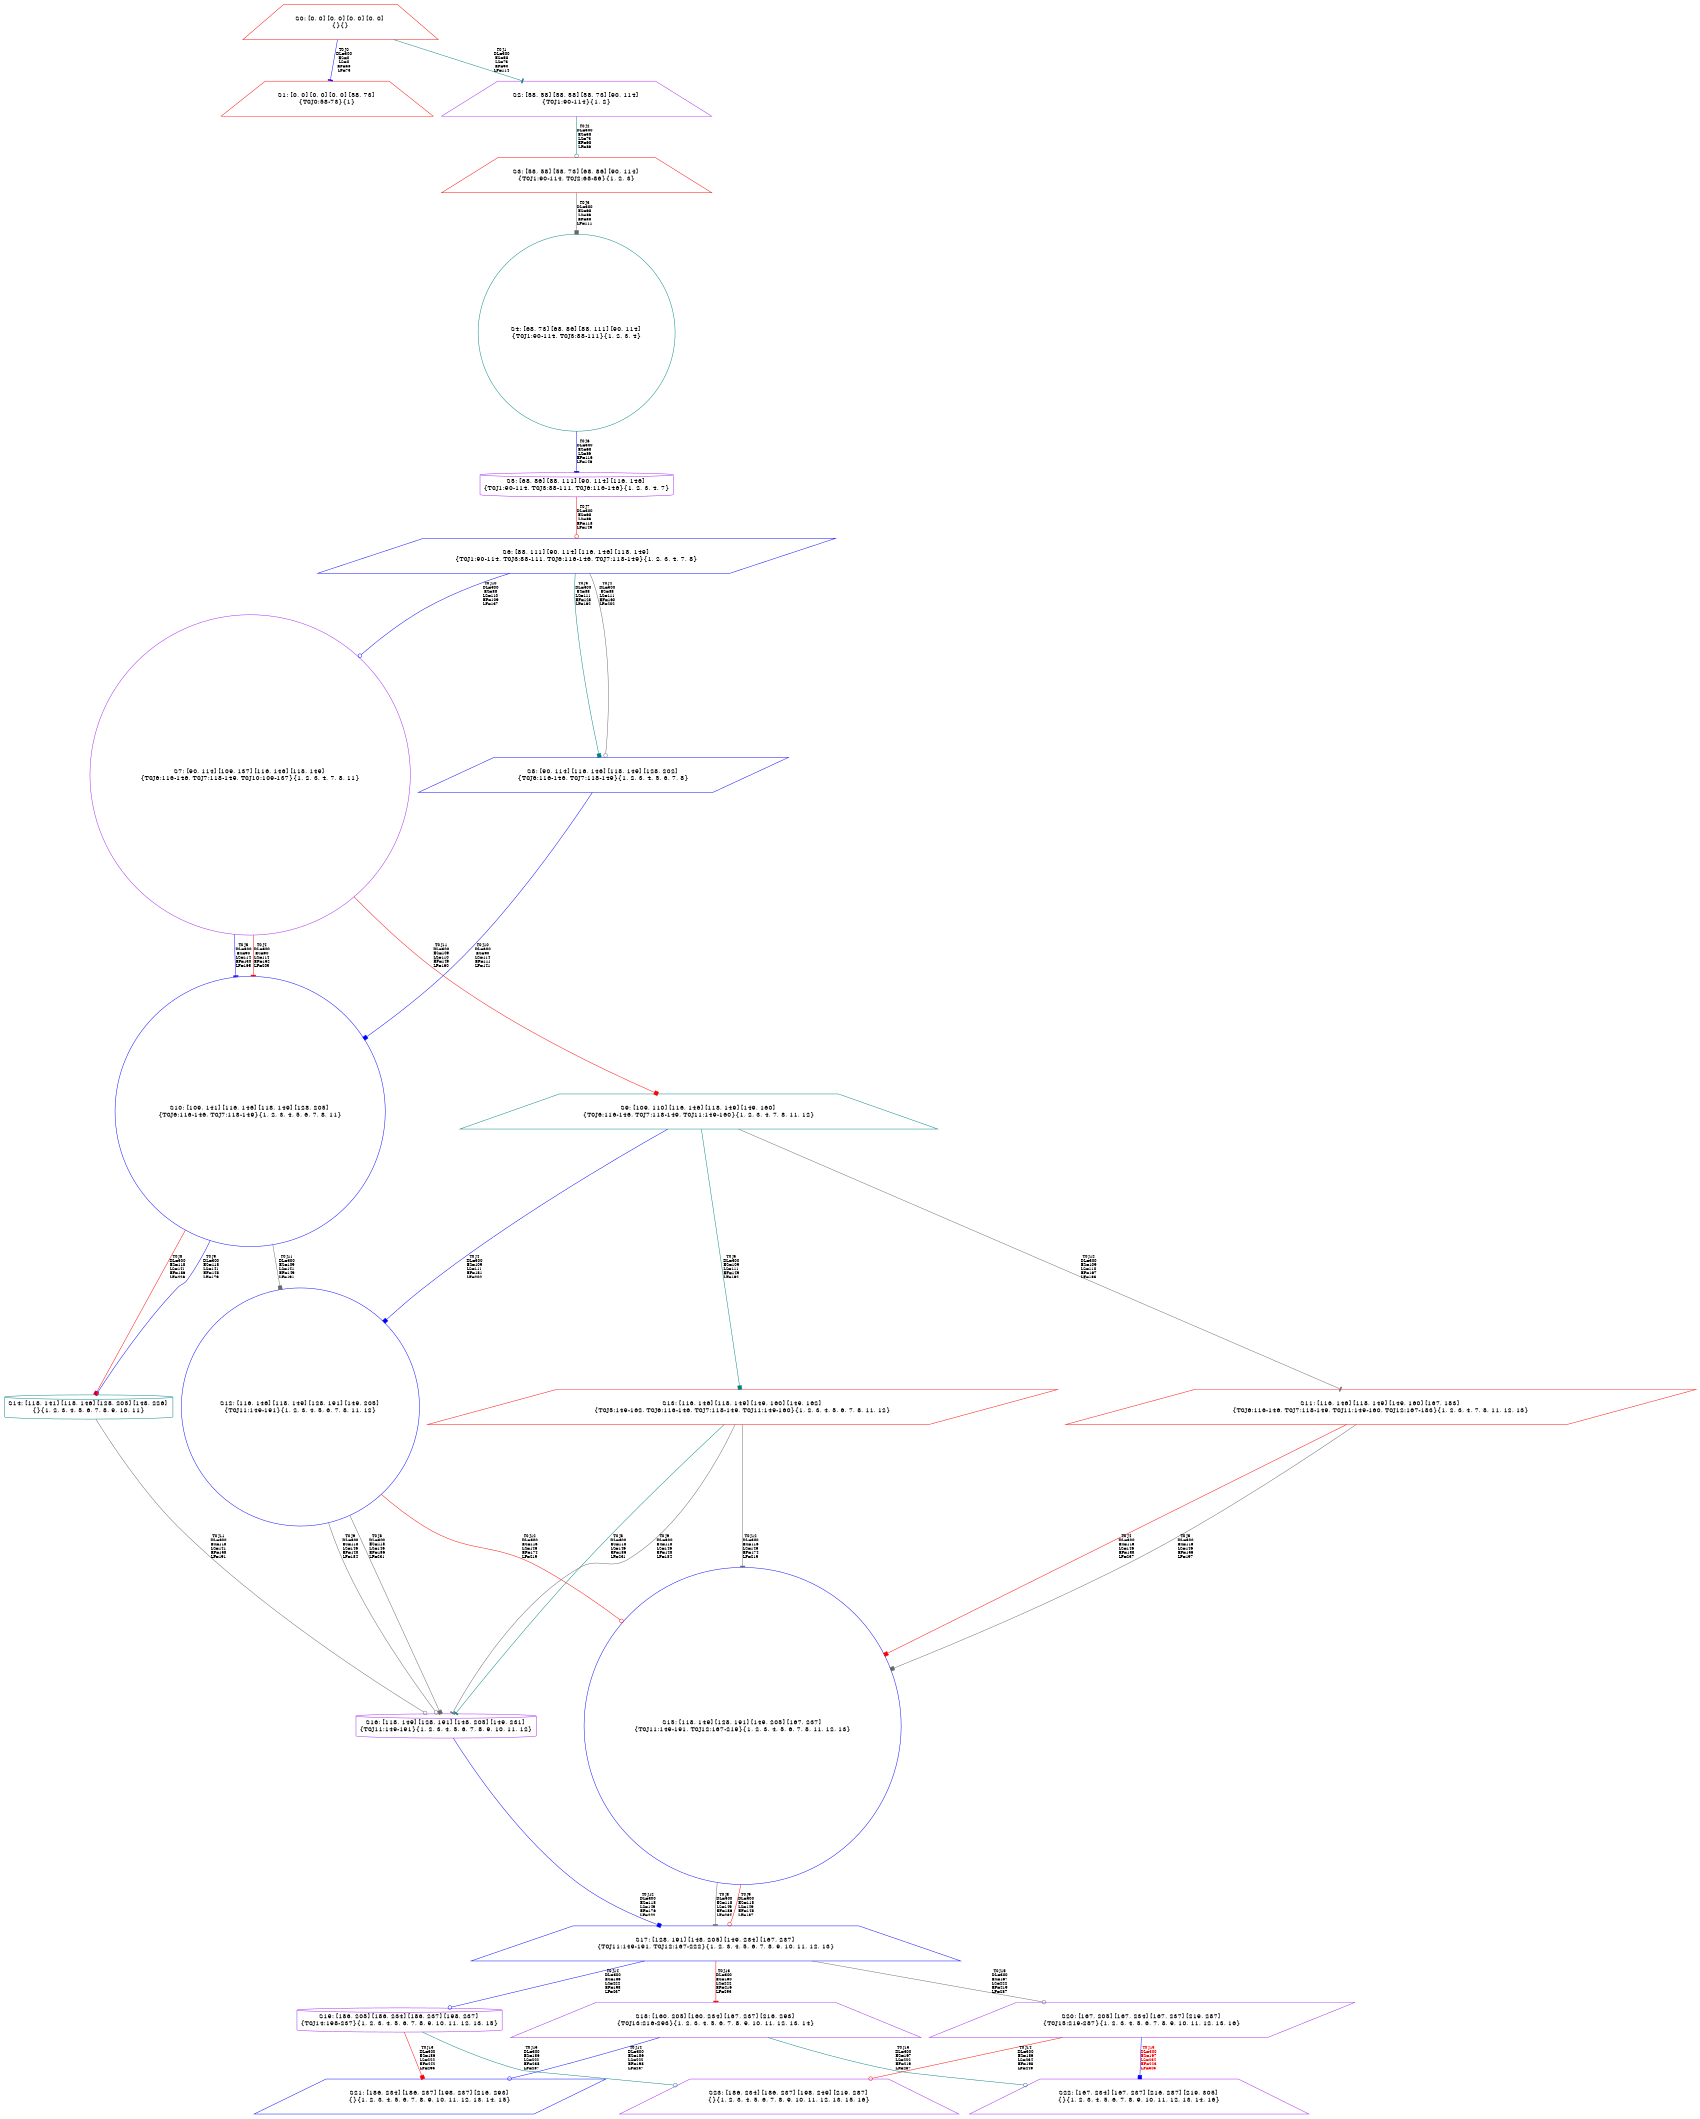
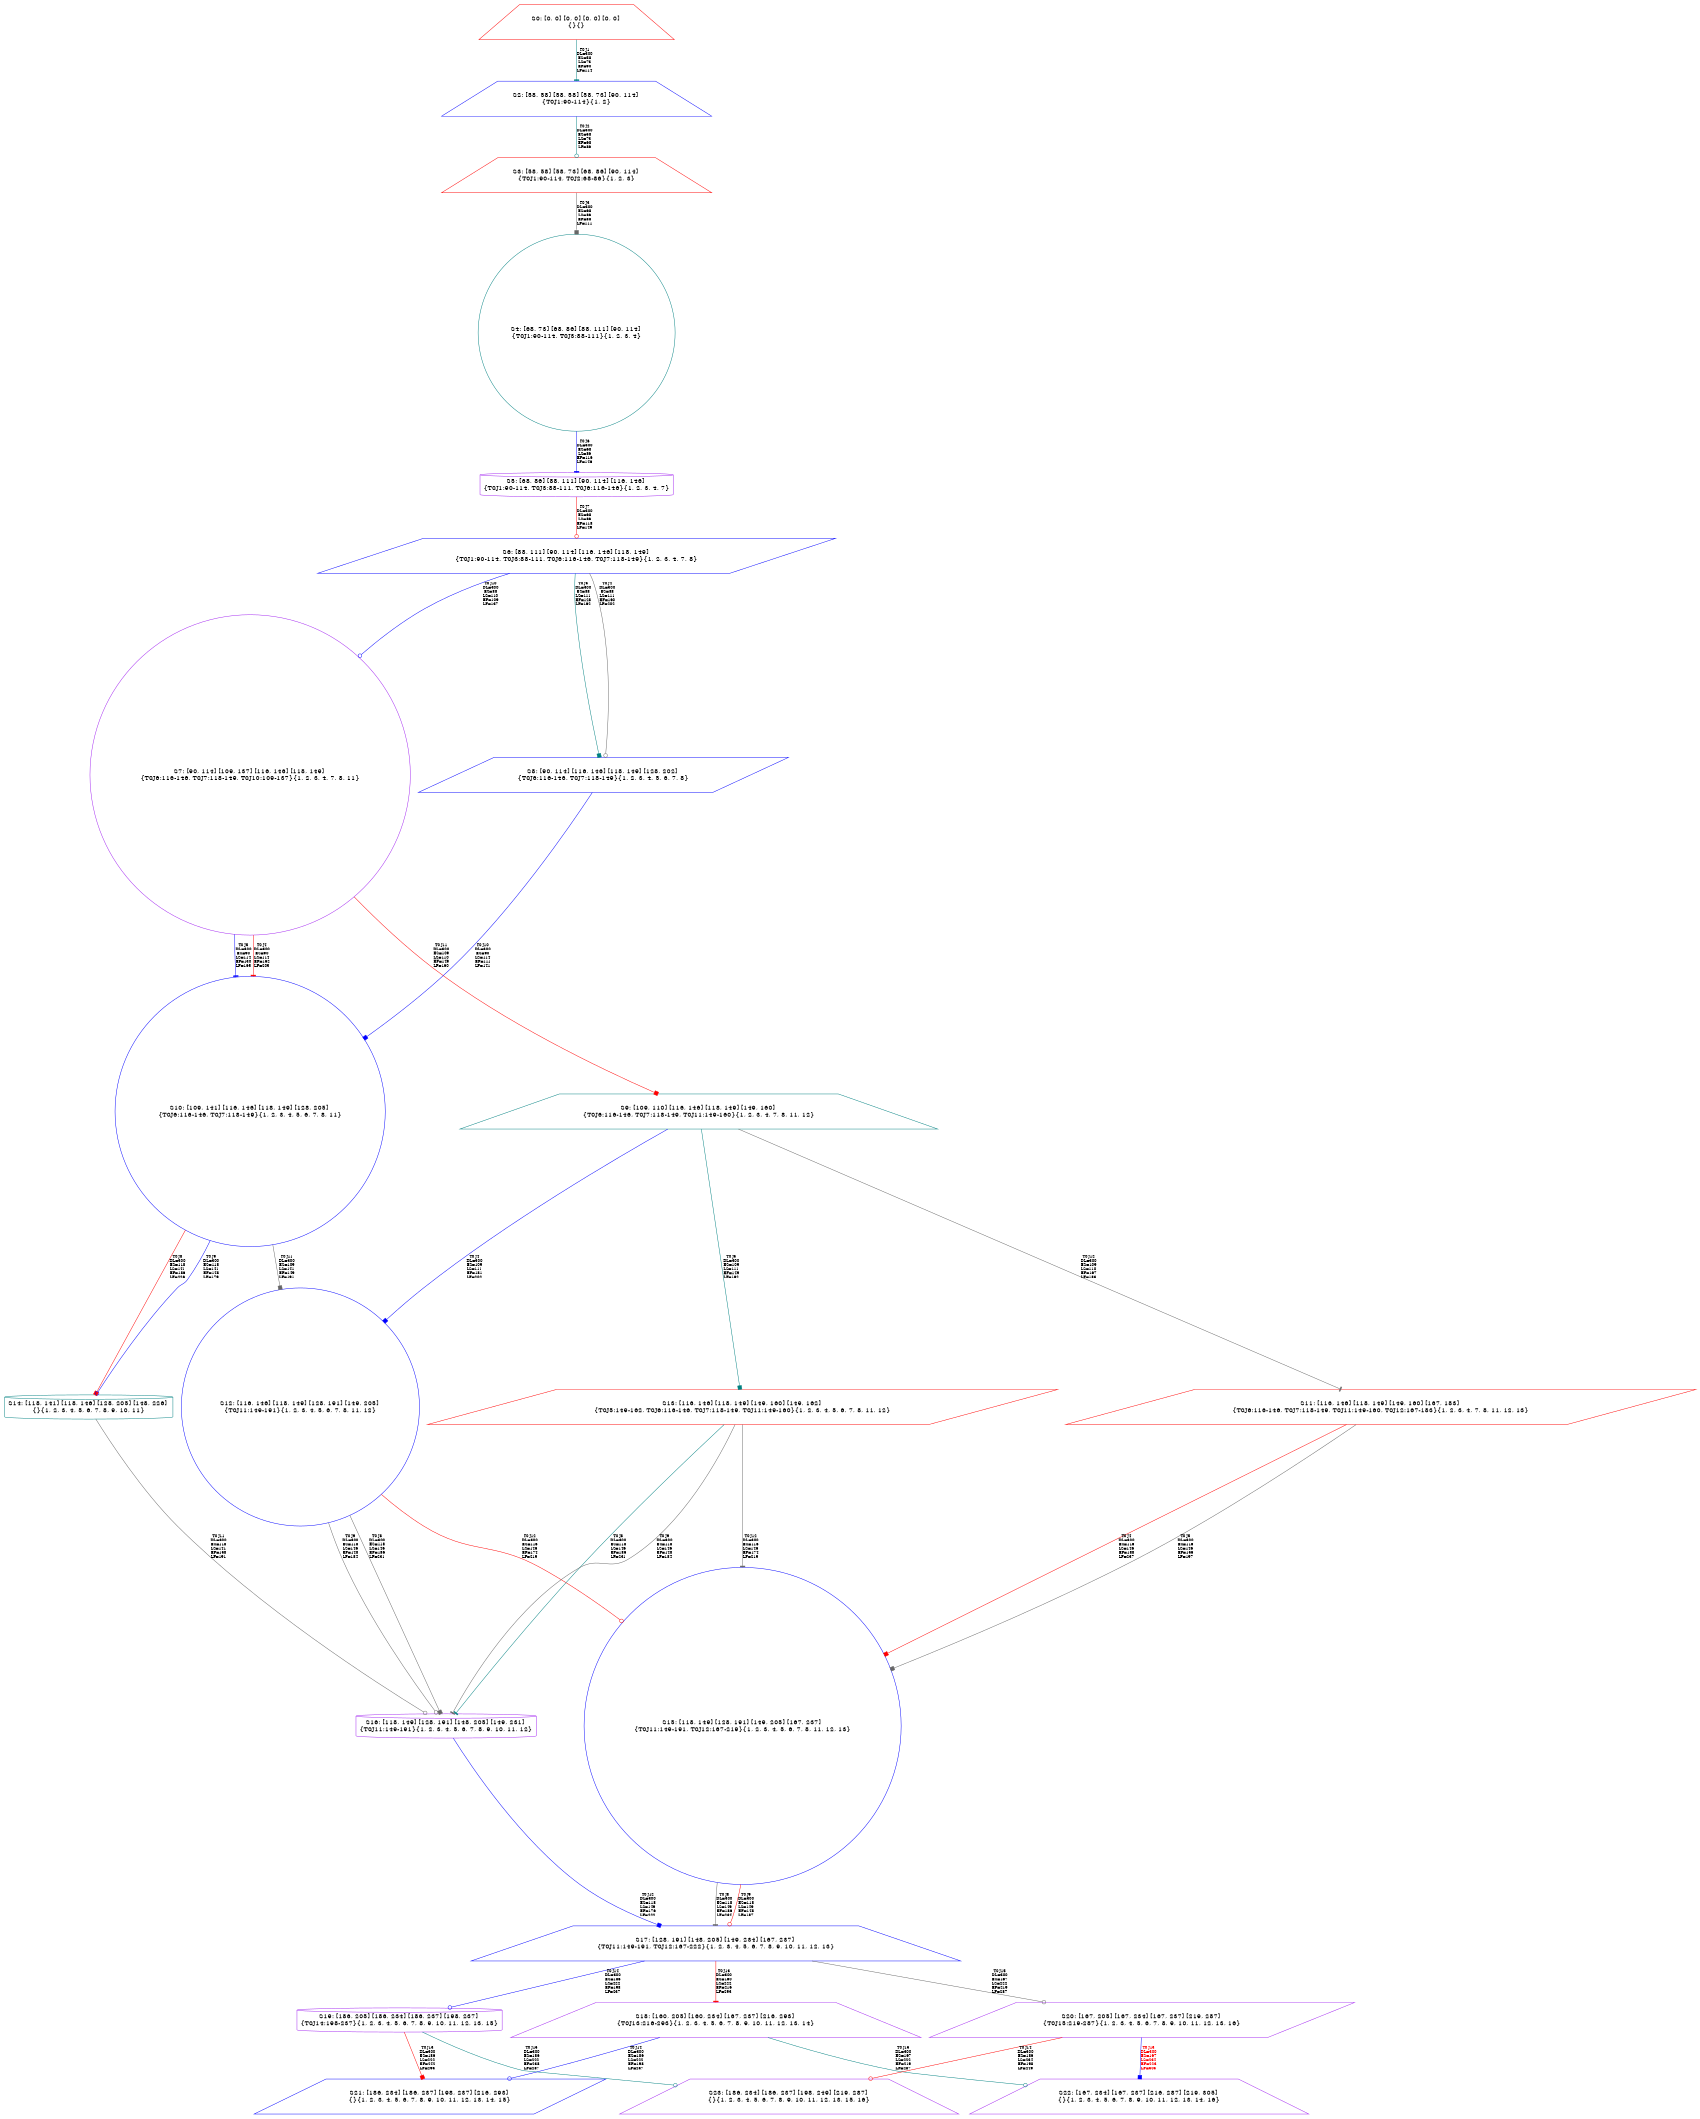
node "S1: [0, 0] [0, 0] [0, 0] [58, 73] {T0J0:58-73}{1}": removed
node "S2: [58, 58] [58, 58] [58, 73] [90, 114] {T0J1:90-114}{1, 2}": color purple -> blue
